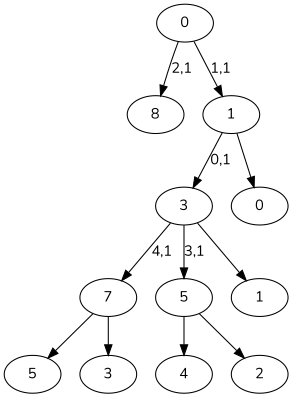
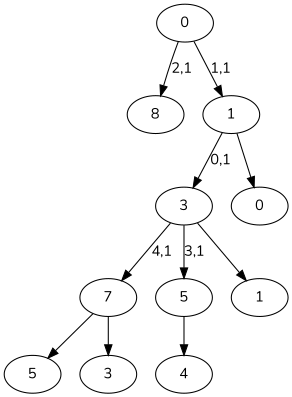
node "2": removed
